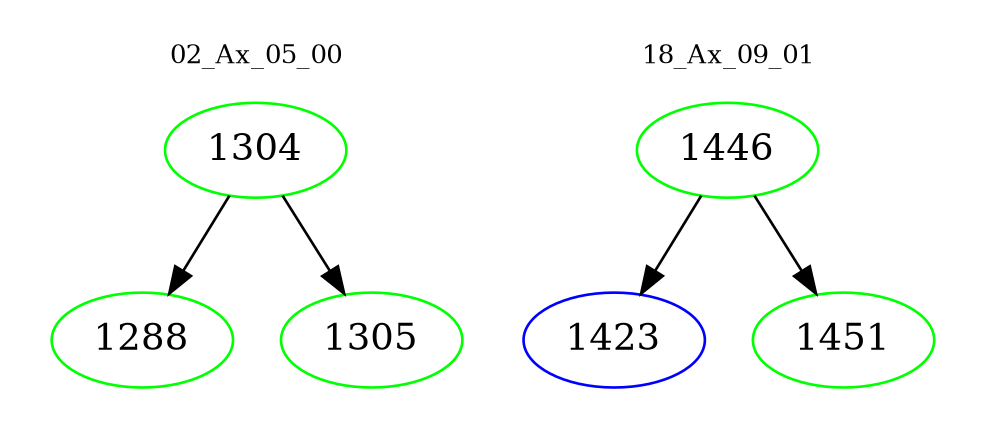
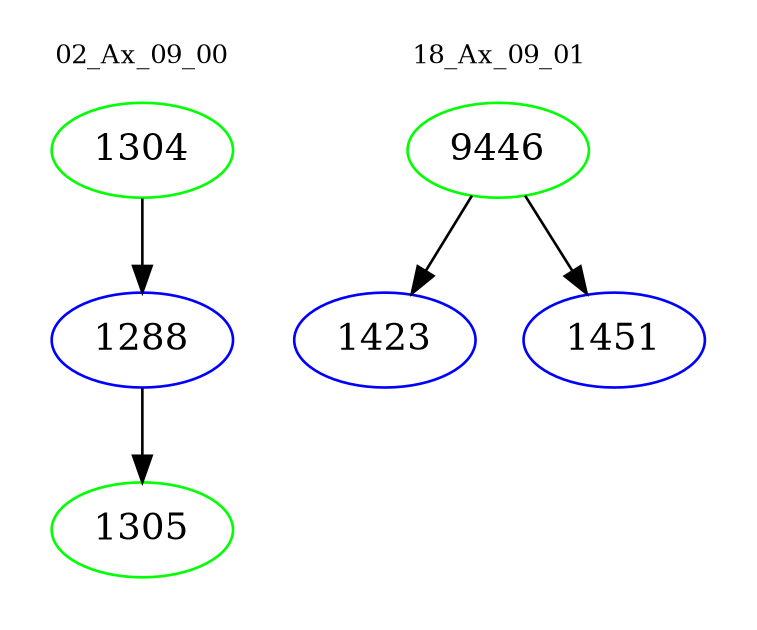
cluster "02_Ax_05_00": label "02_Ax_05_00" -> "02_Ax_09_00"
node "1446": label "1446" -> "9446"
edge "1304" -> "1305": now "1288" -> "1305"
node "1288": color green -> blue
node "1451": color green -> blue
